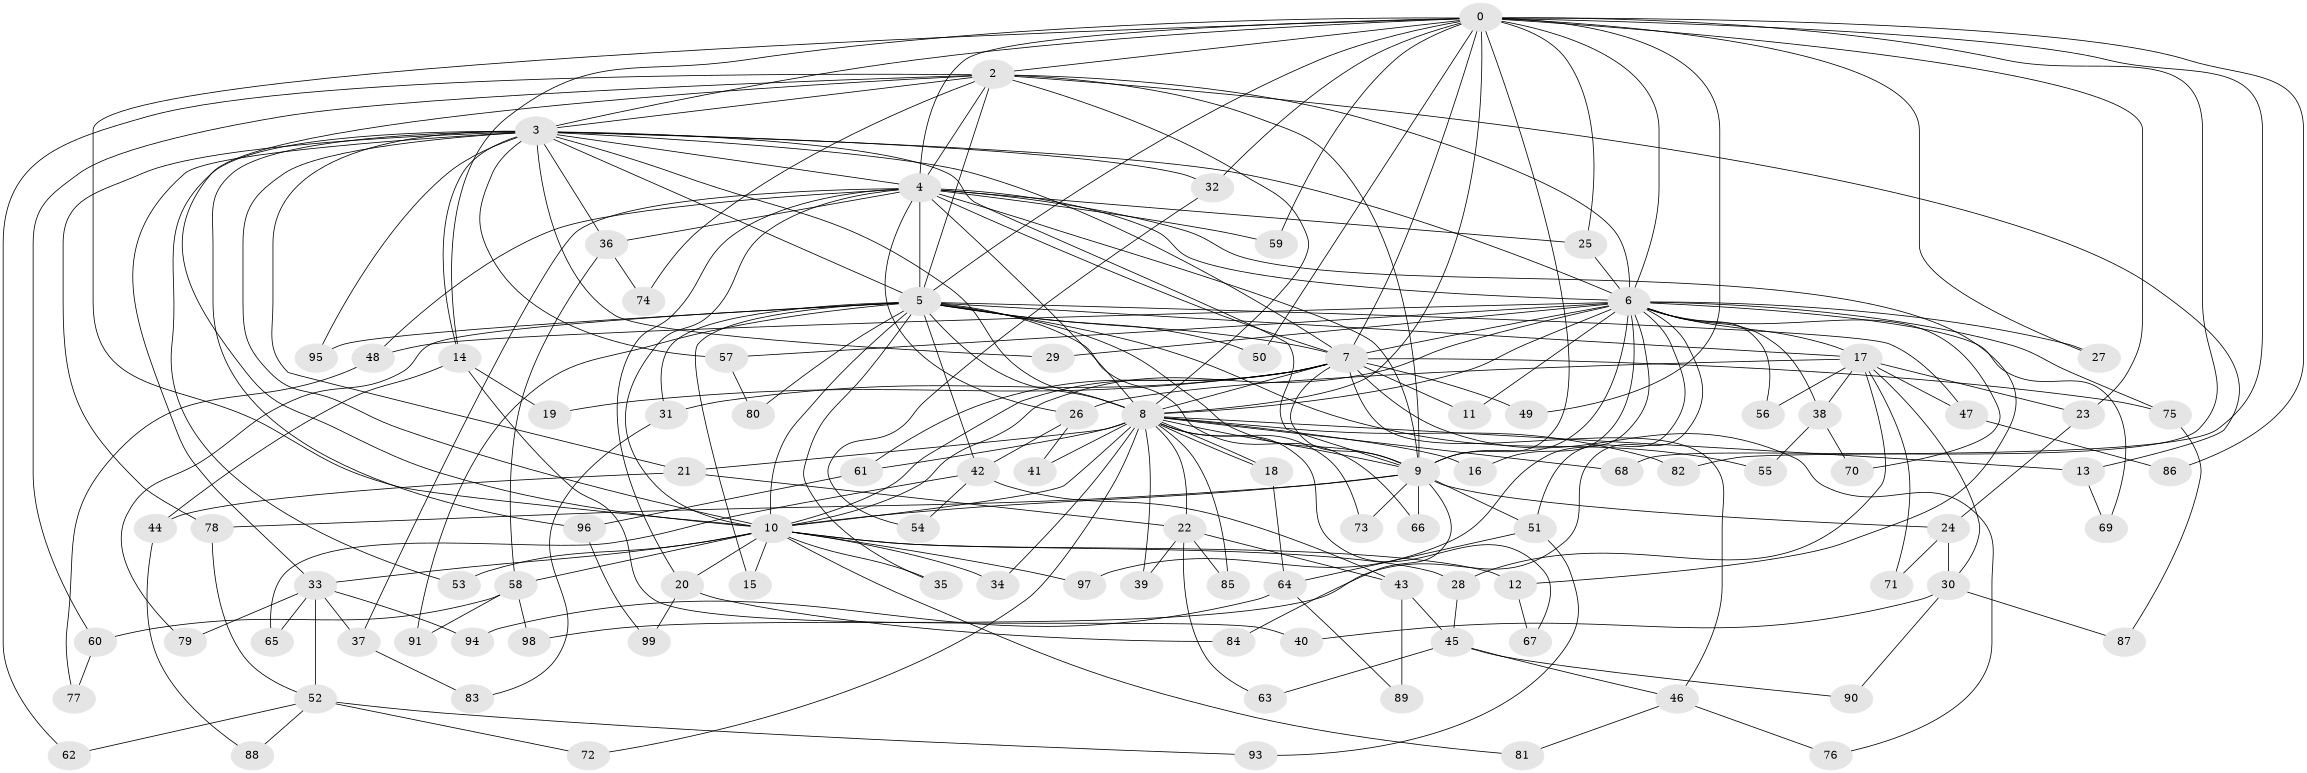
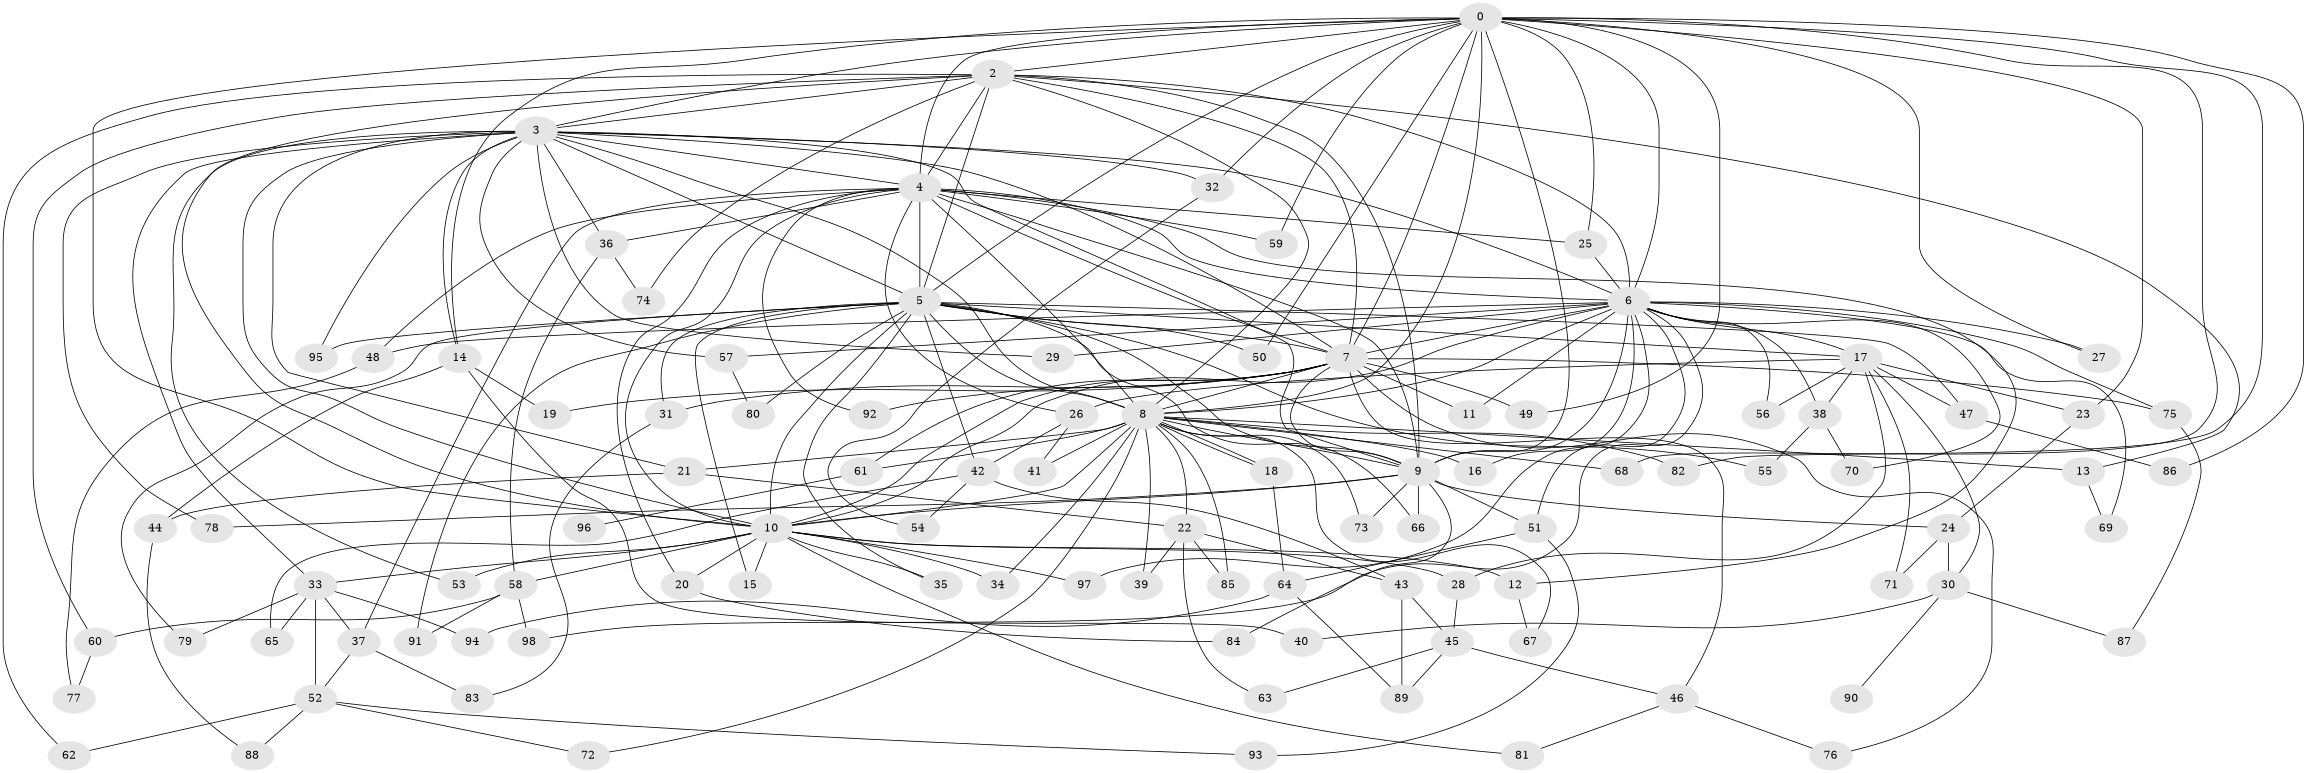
edge "2" -- "7": added
edge "3" -- "96": removed
node "92": added
edge "78" -- "52": now "37" -- "52"
node "99": removed
edge "45" -- "90": now "45" -- "89"
